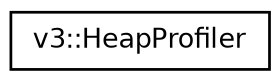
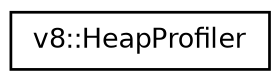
node "v3::HeapProfiler": label "v3::HeapProfiler" -> "v8::HeapProfiler"
